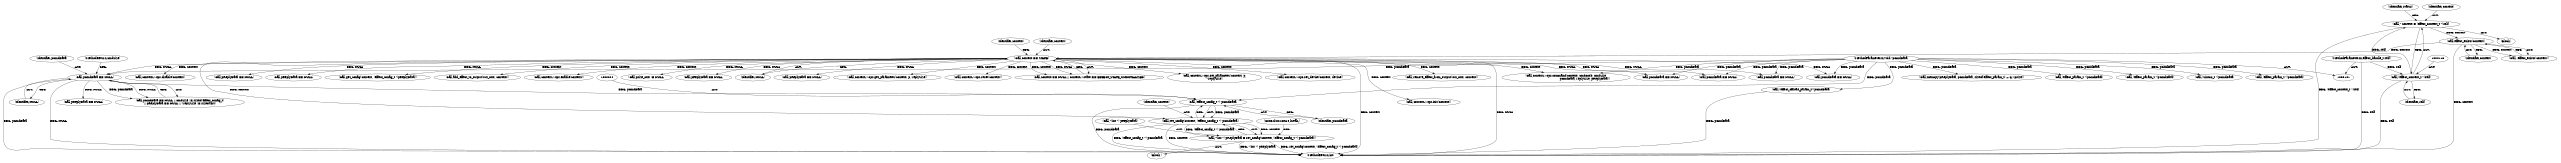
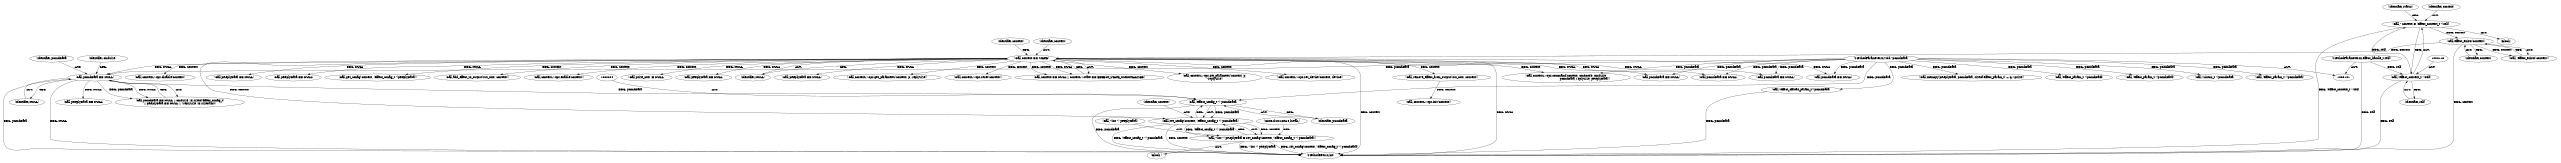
node "(MethodReturn,cmdSize)": label "(MethodReturn,cmdSize)" -> "(Identifier,cmdSize)"
edge "(Call,context == STATE)" -> "(Call,context->ops.init(context))": now "(Call,remove_effect_from_output(out_ctxt, context))" -> "(Call,context->ops.init(context))"
